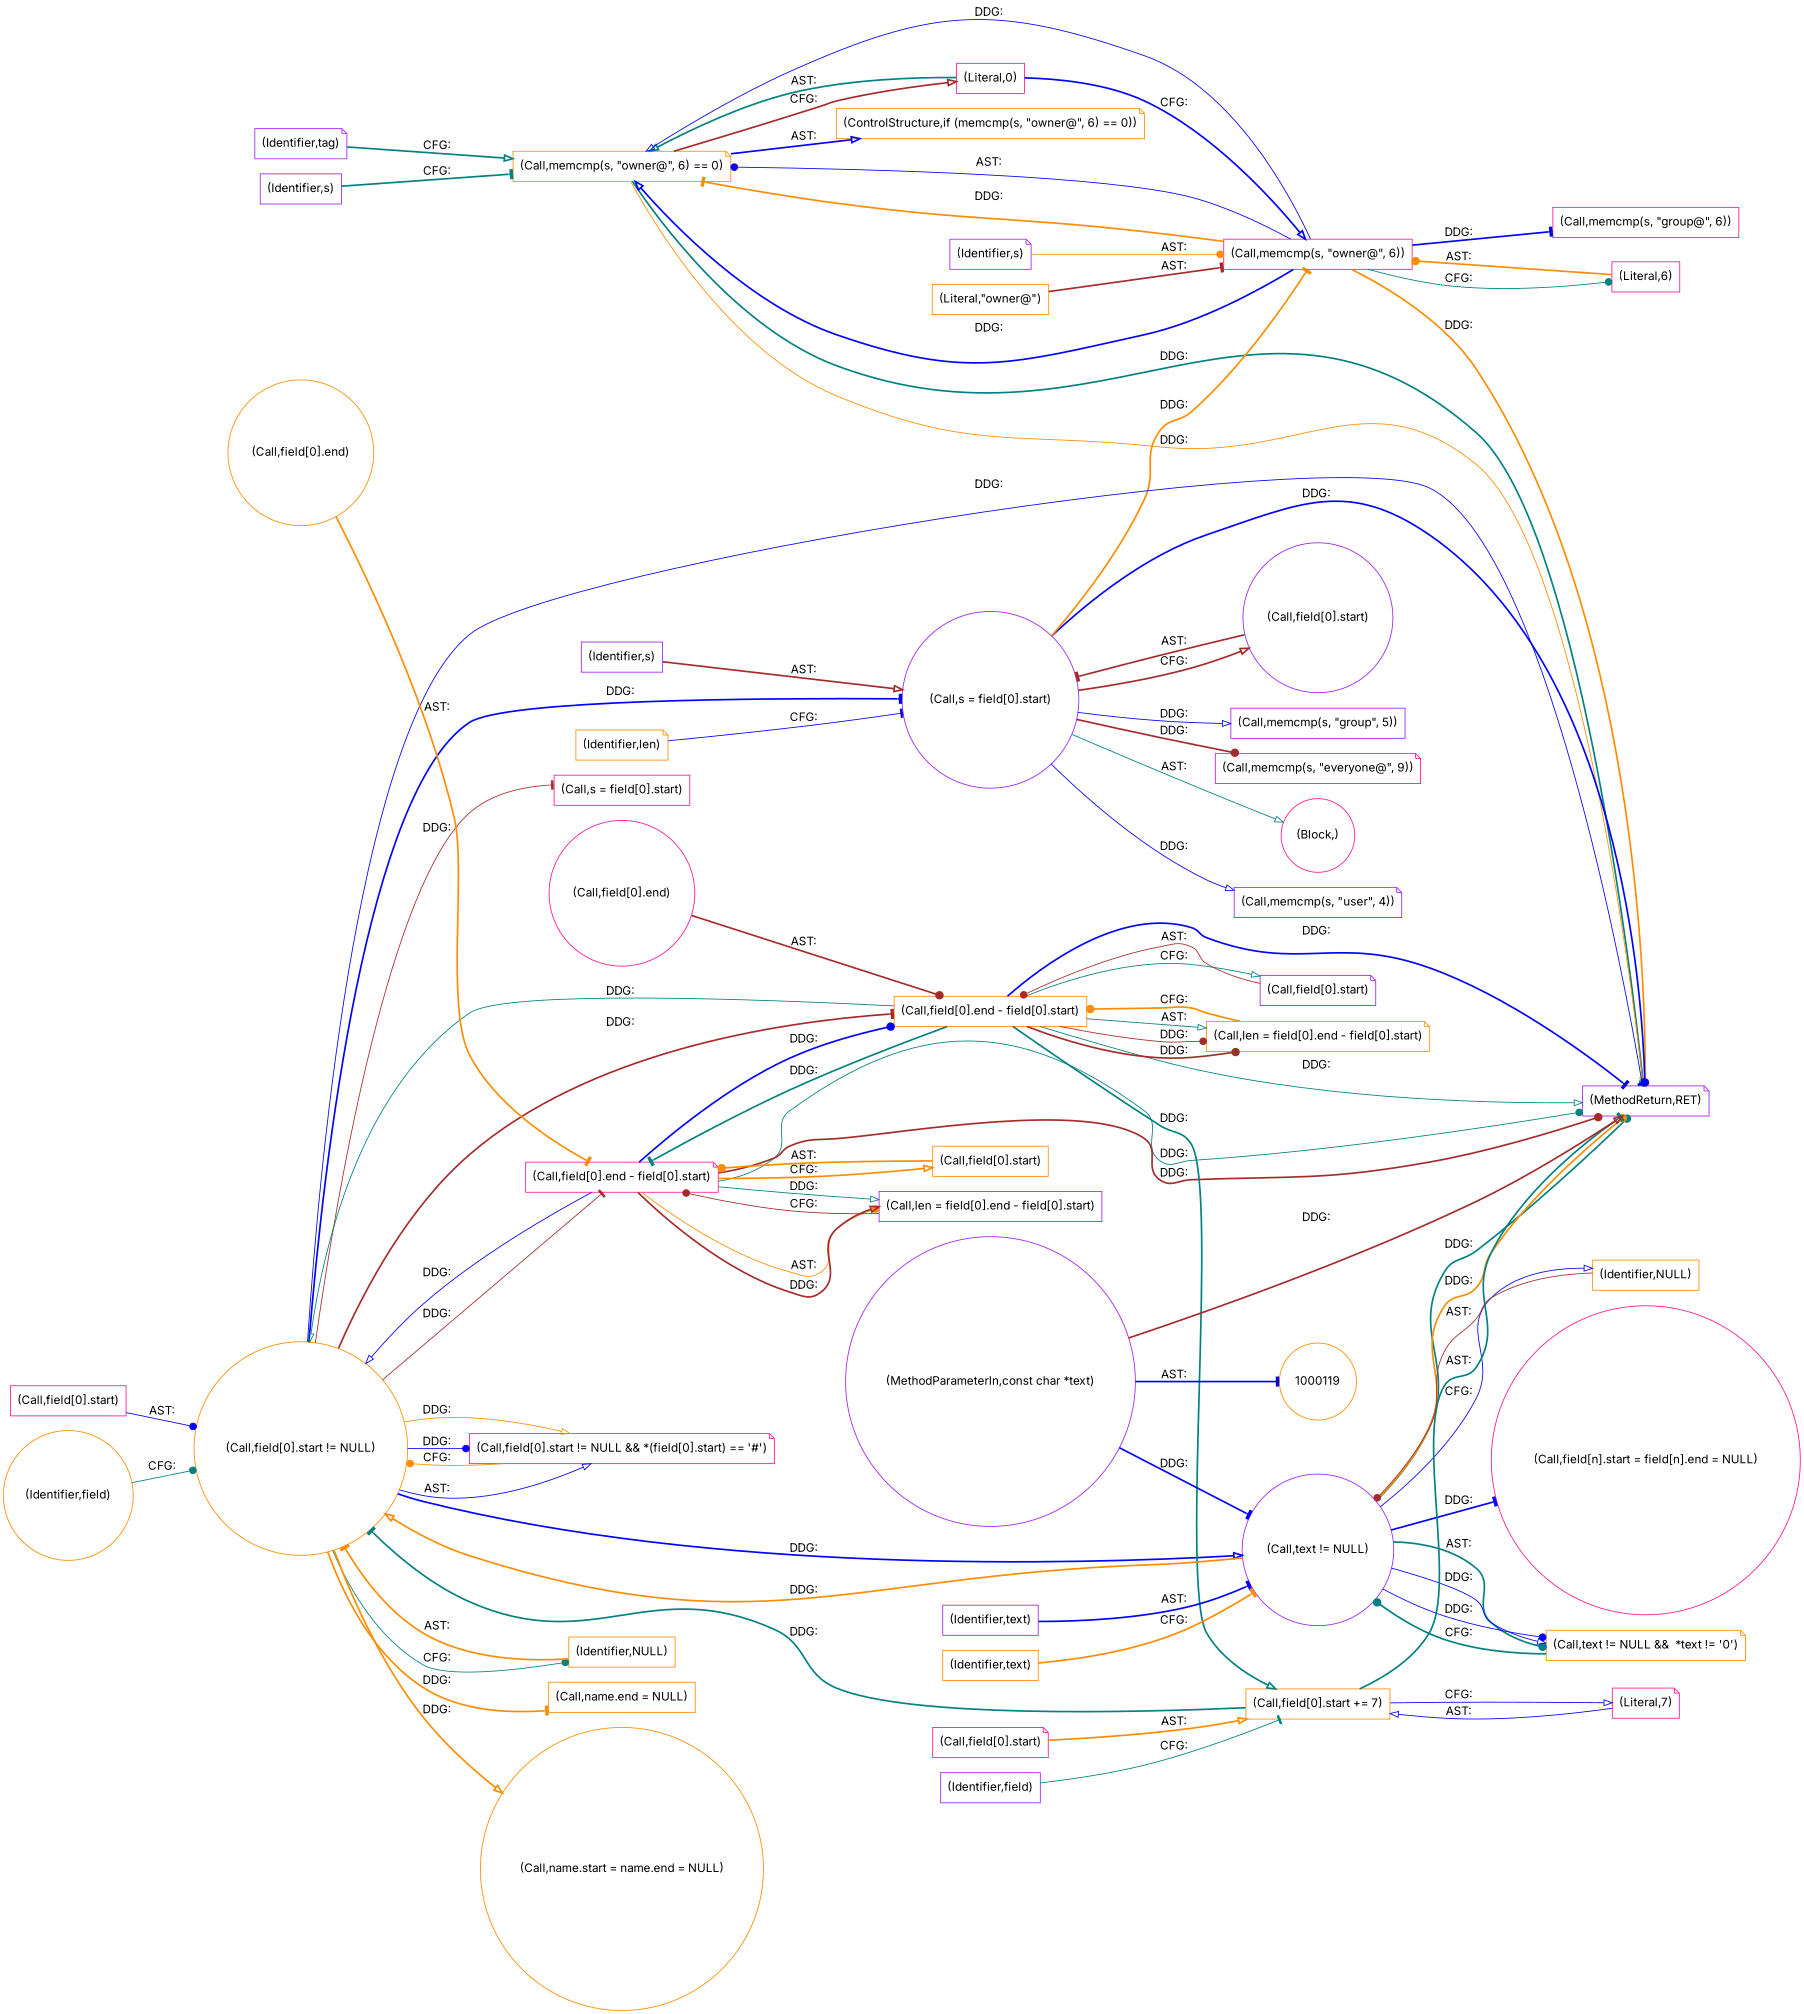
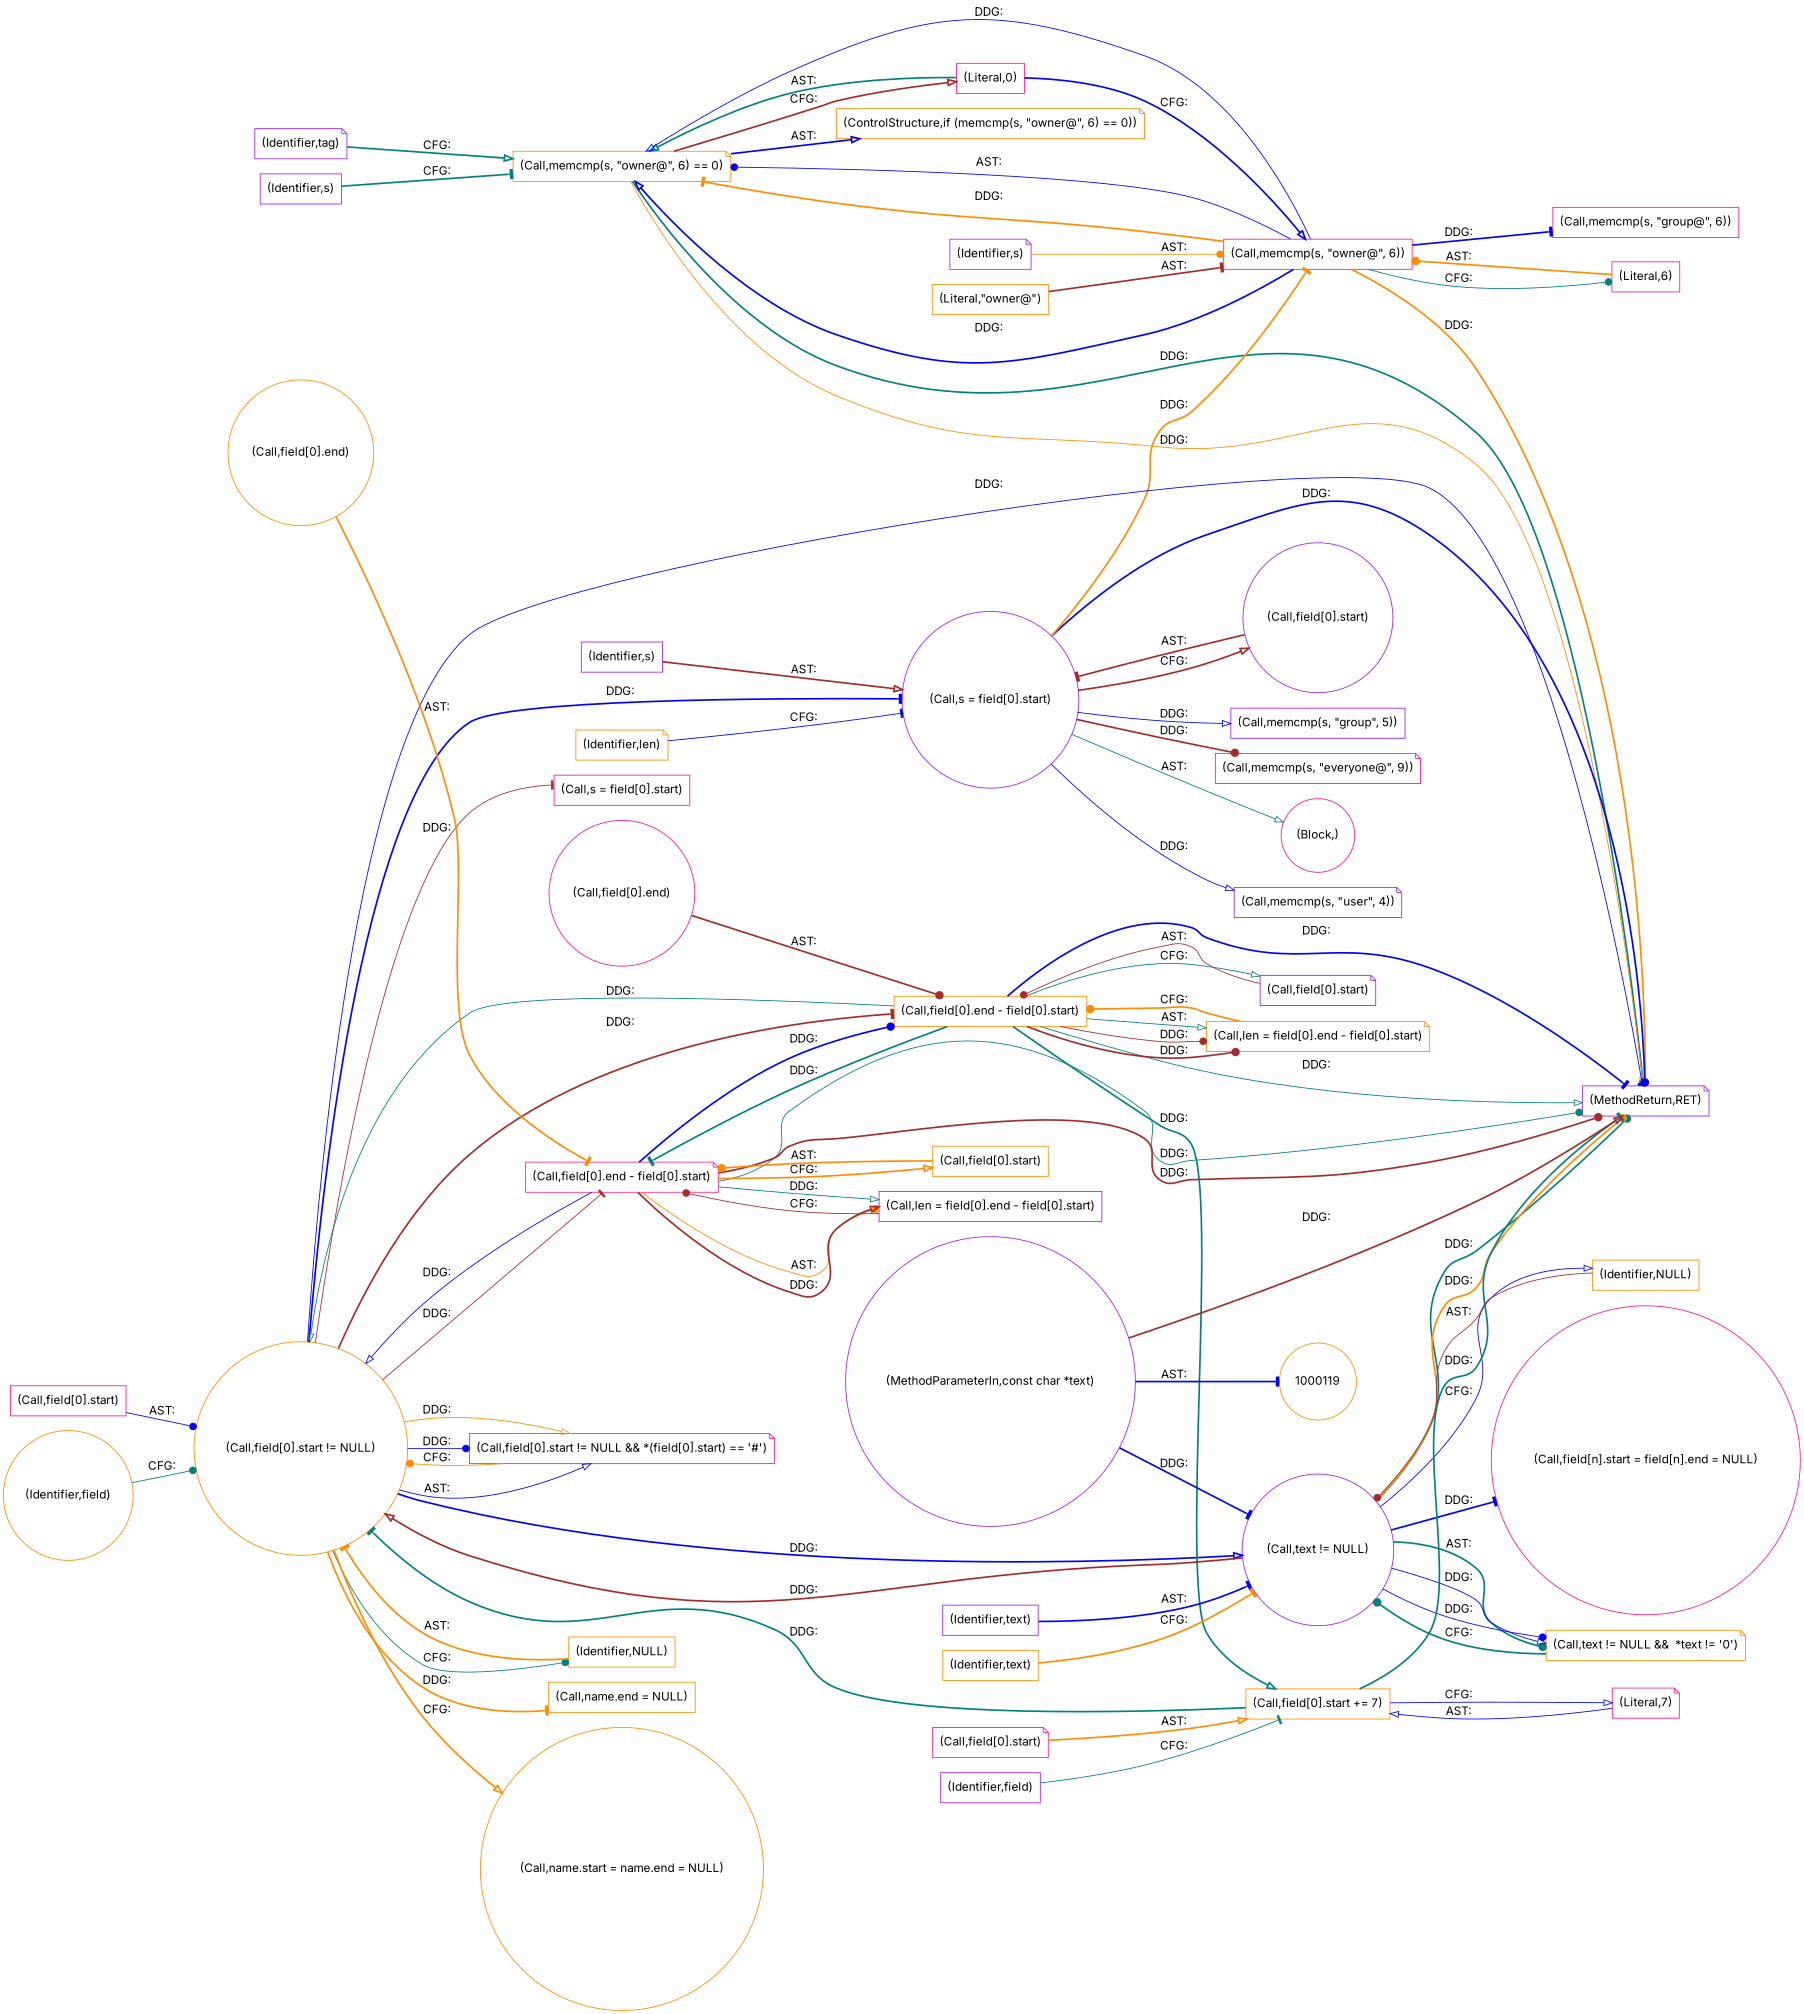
edge "(Call,field[0].start += 7)" -> "(MethodReturn,RET)": label "AST: " -> "DDG: "
edge "(Call,text != NULL)" -> "(Call,field[0].start != NULL)": color darkorange -> brown
edge "(Call,field[0].start != NULL)" -> "(Call,name.start = name.end = NULL)": label "DDG: " -> "CFG: "
